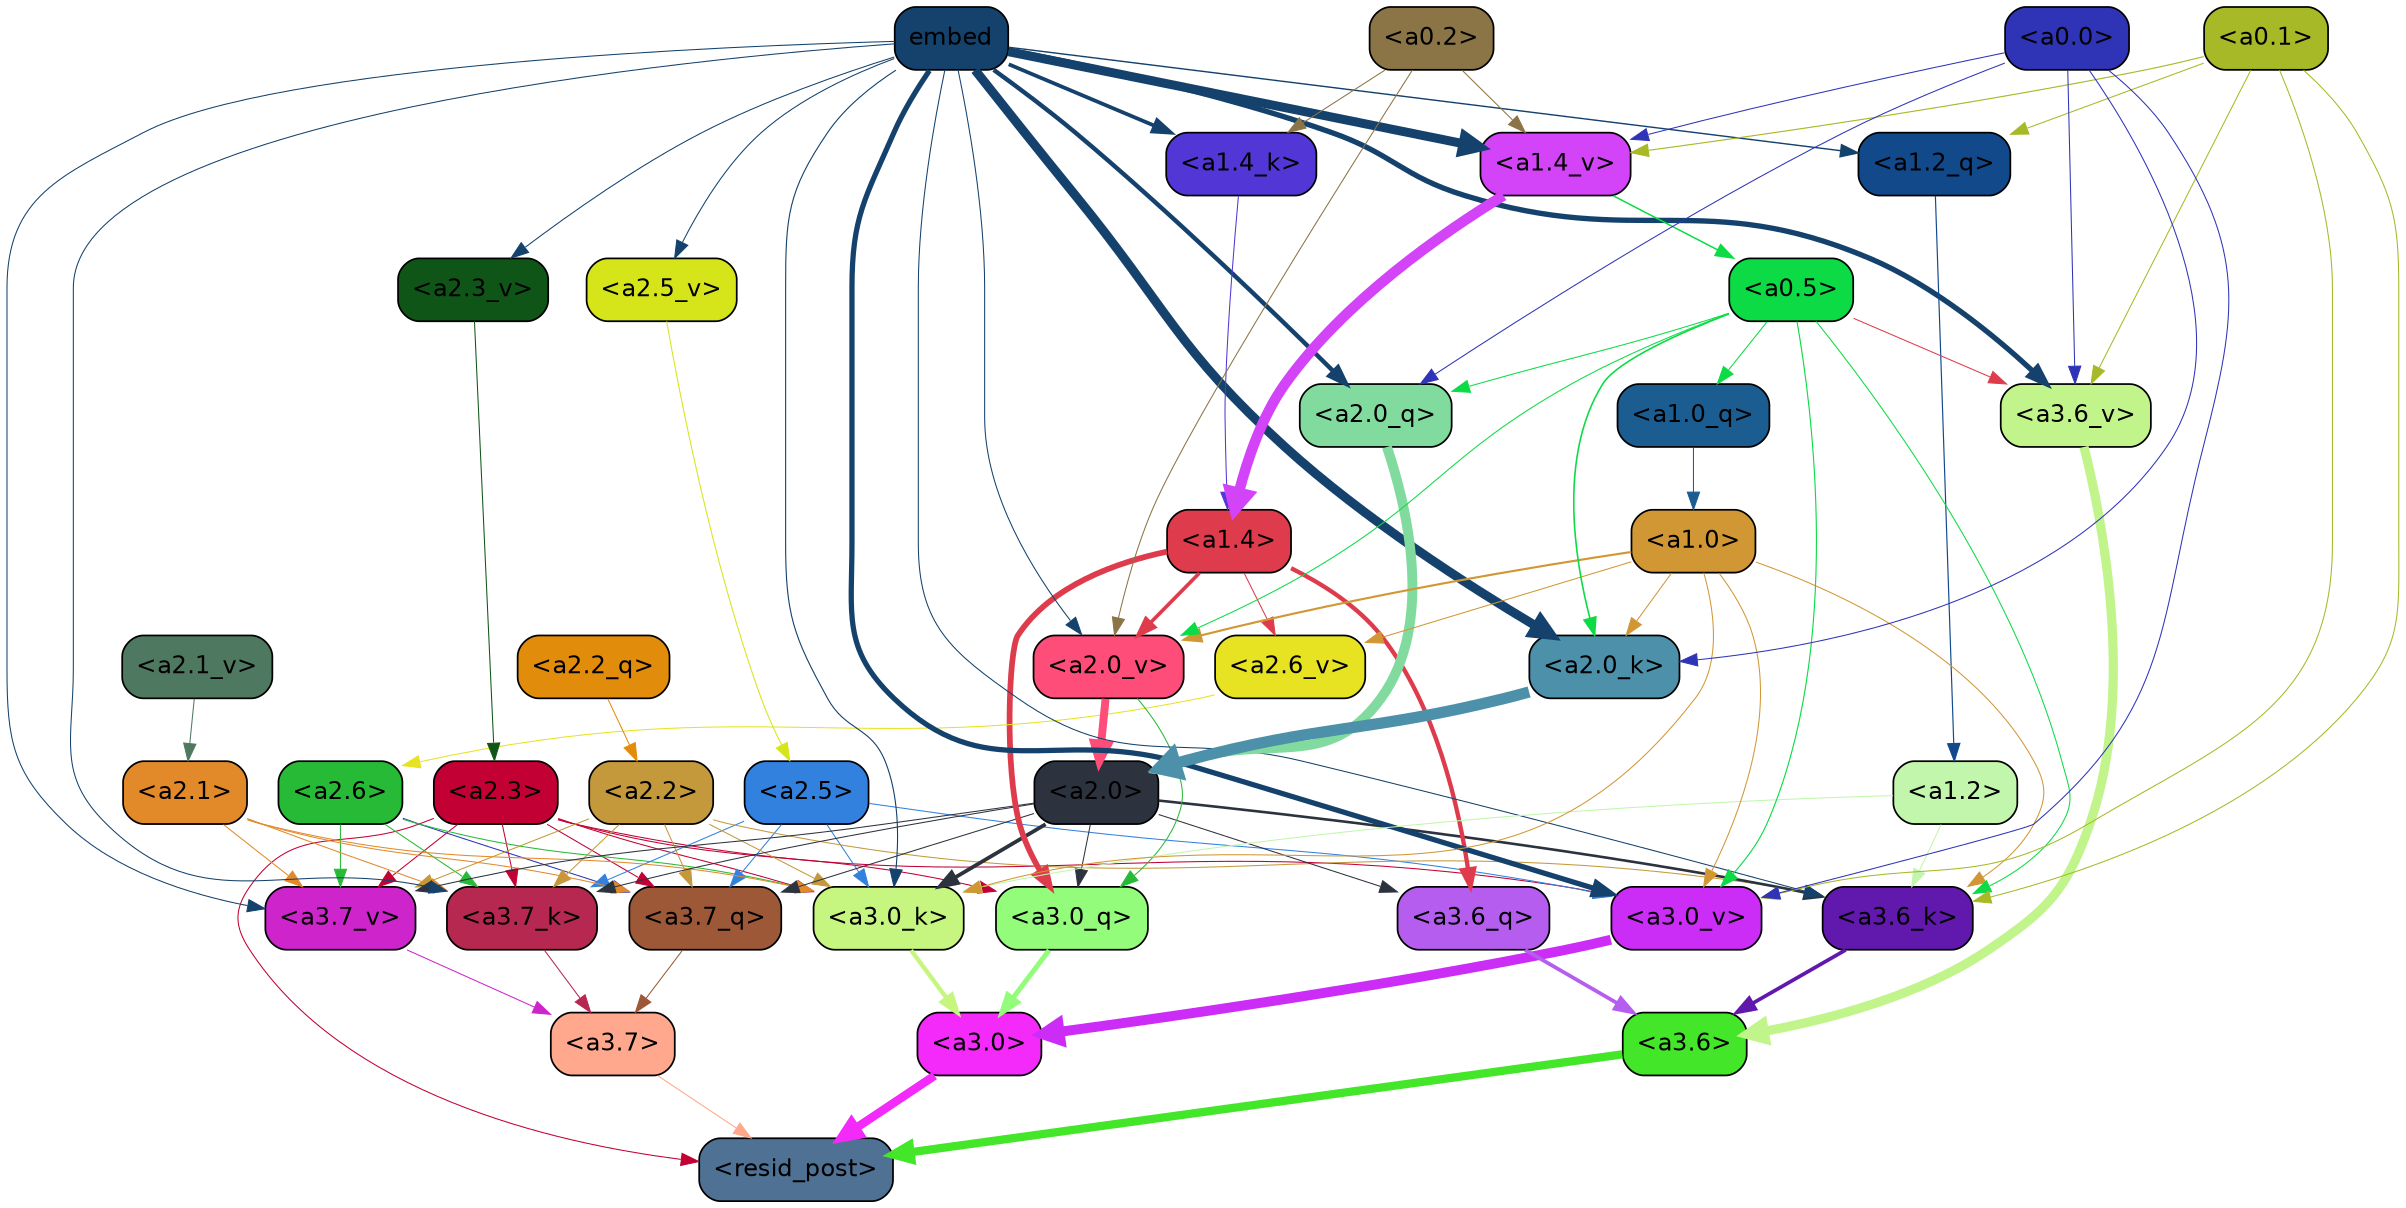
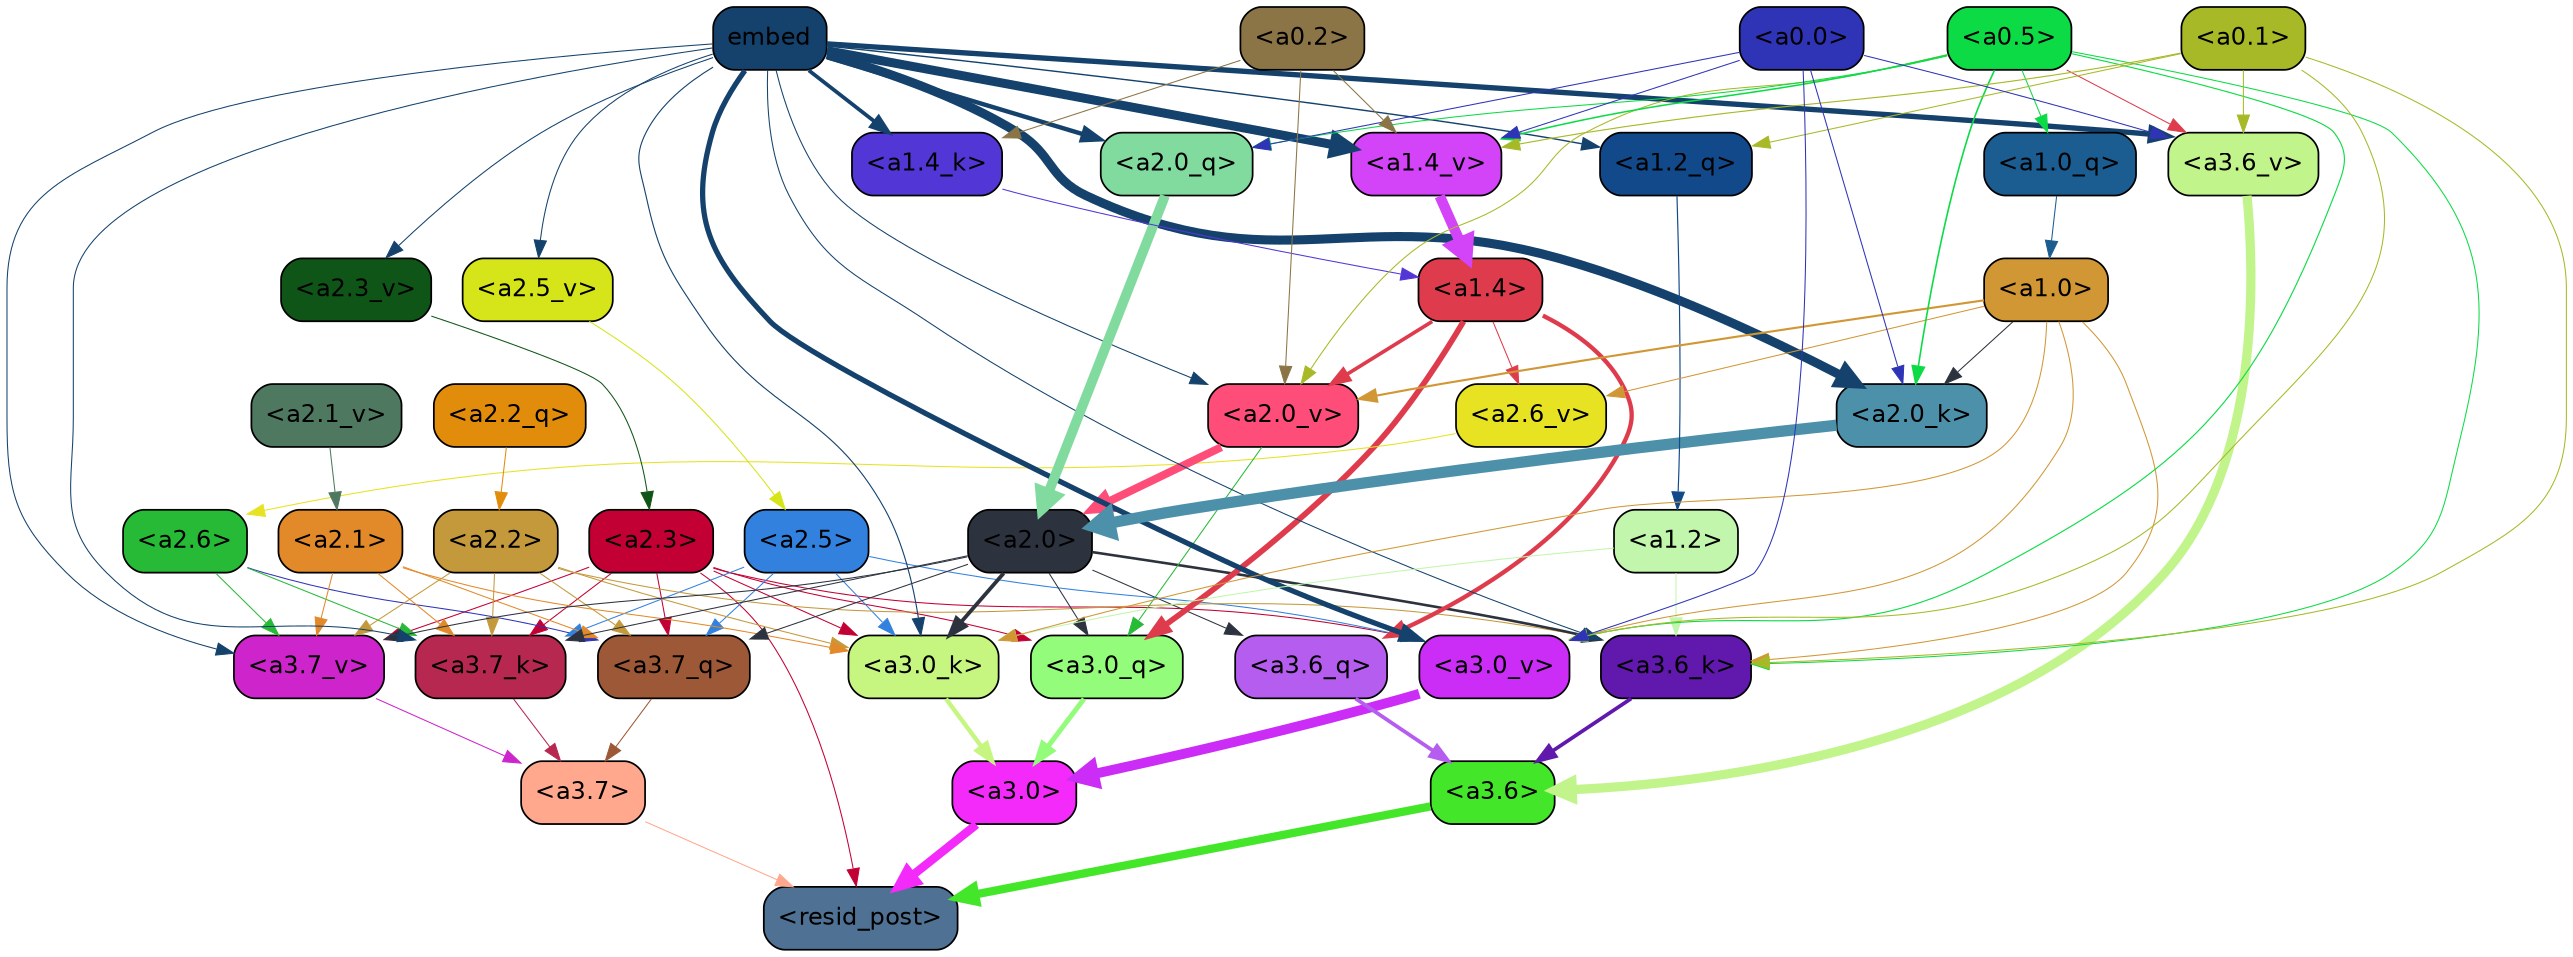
edge "<a1.4_v>" -> "<a0.5>": reversed
edge "<a0.5>" -> "<a2.0_v>": color #0cdb45 -> #a7b926
edge "<a1.0>" -> "<a2.0_k>": color #d19735 -> #2d333e
edge "<a2.6>" -> "<a3.0_k>": removed
